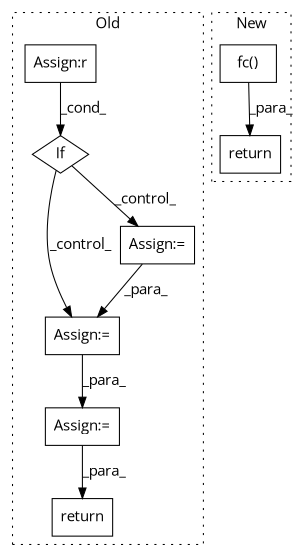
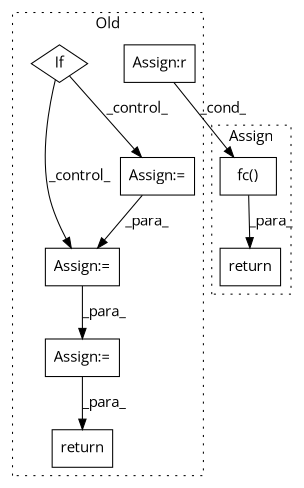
cluster "New": label "New" -> "Assign"
edge "Assign:r" -> "If": now "Assign:r" -> "fc()"
